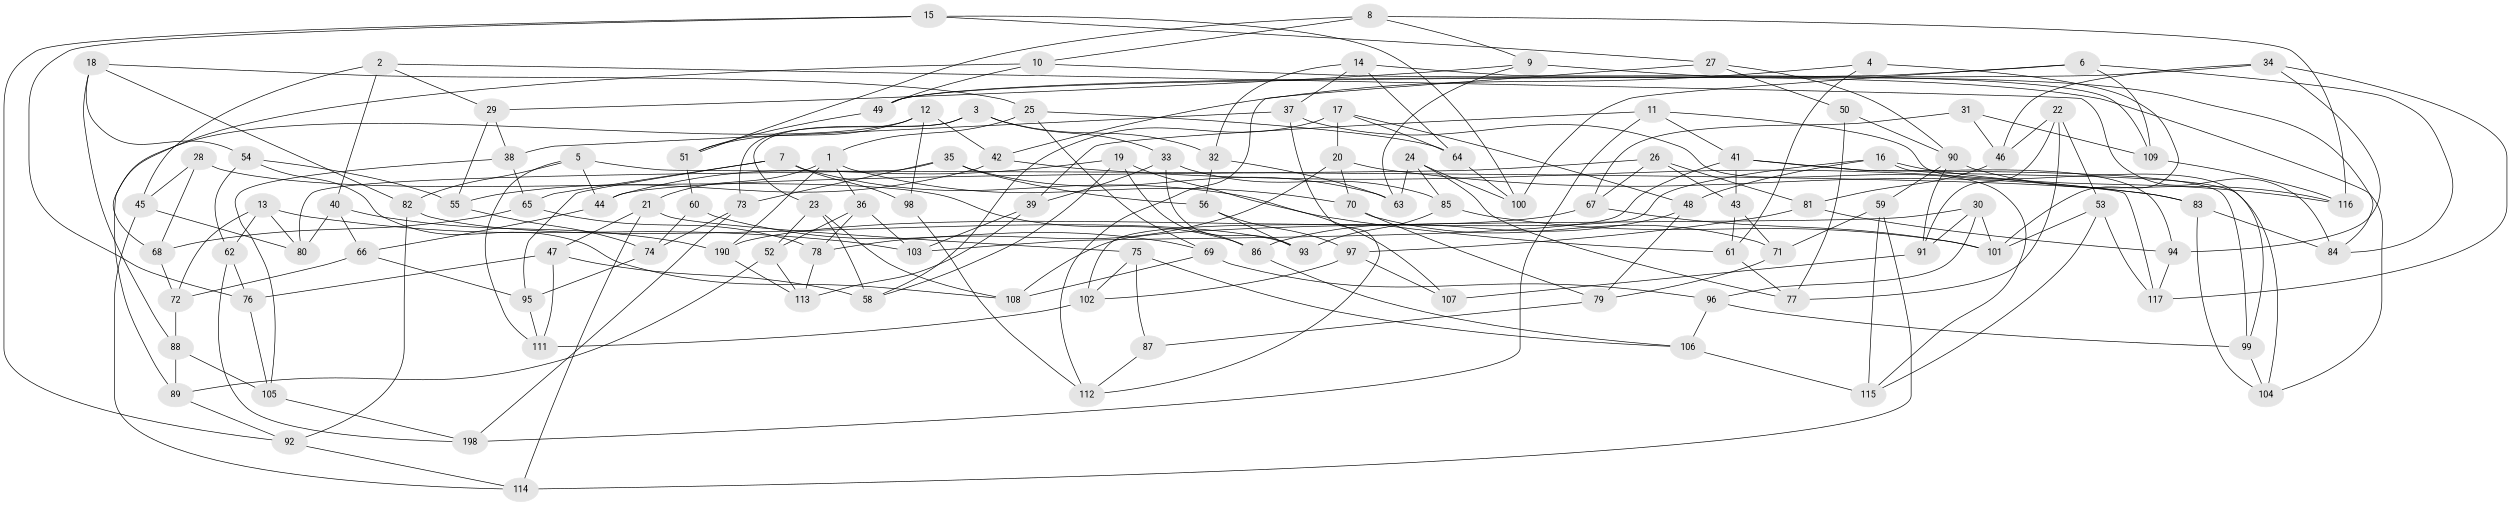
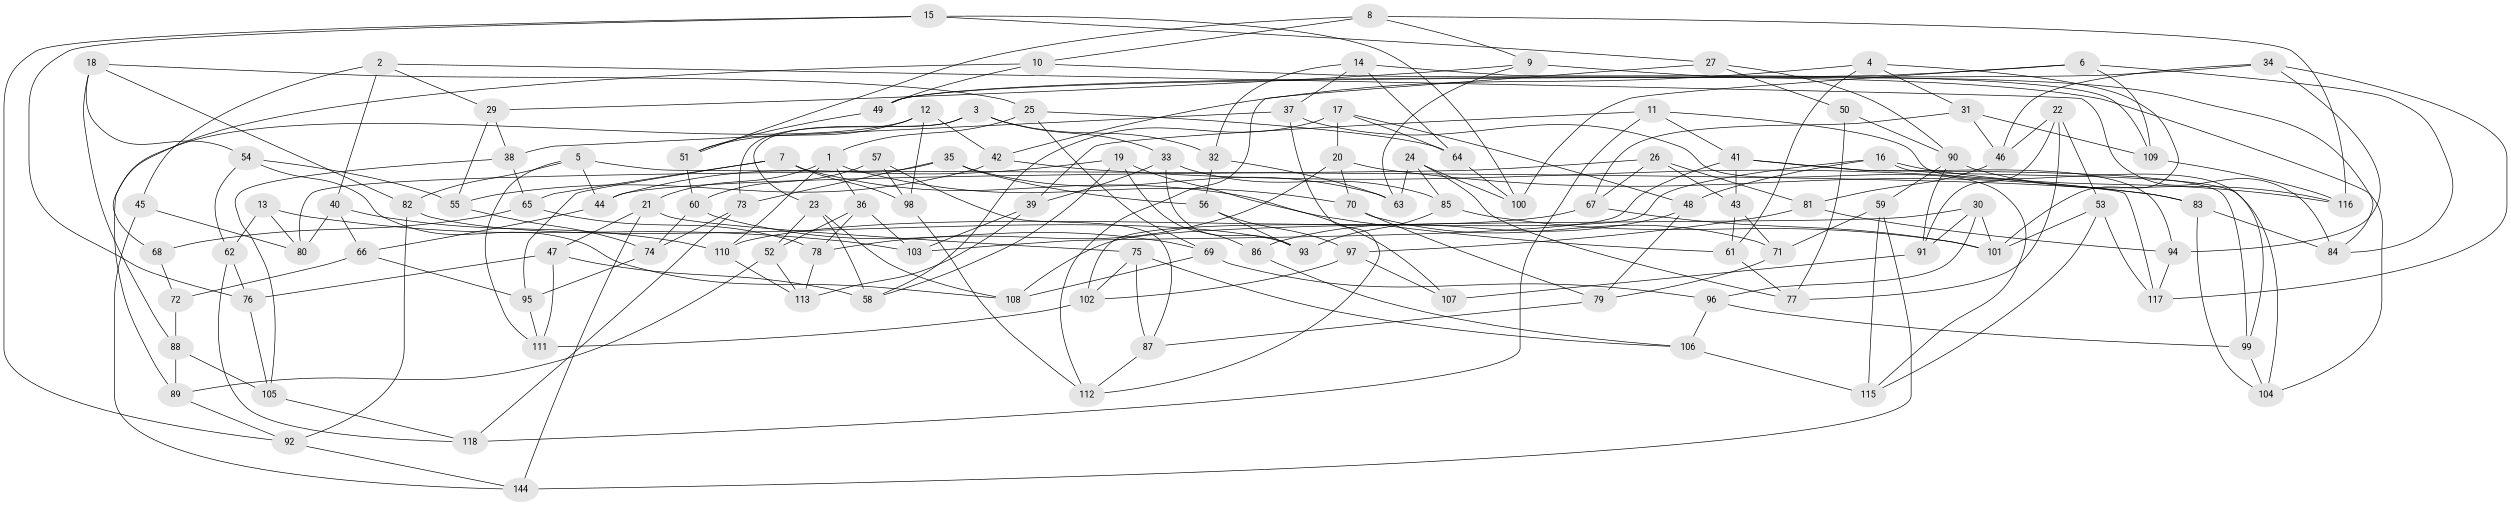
edge "4" -- "31": added
node "28": removed
node "57": added
edge "13" -- "72": removed
node "190": label "190" -> "110"
node "198": label "198" -> "118"
node "114": label "114" -> "144"
